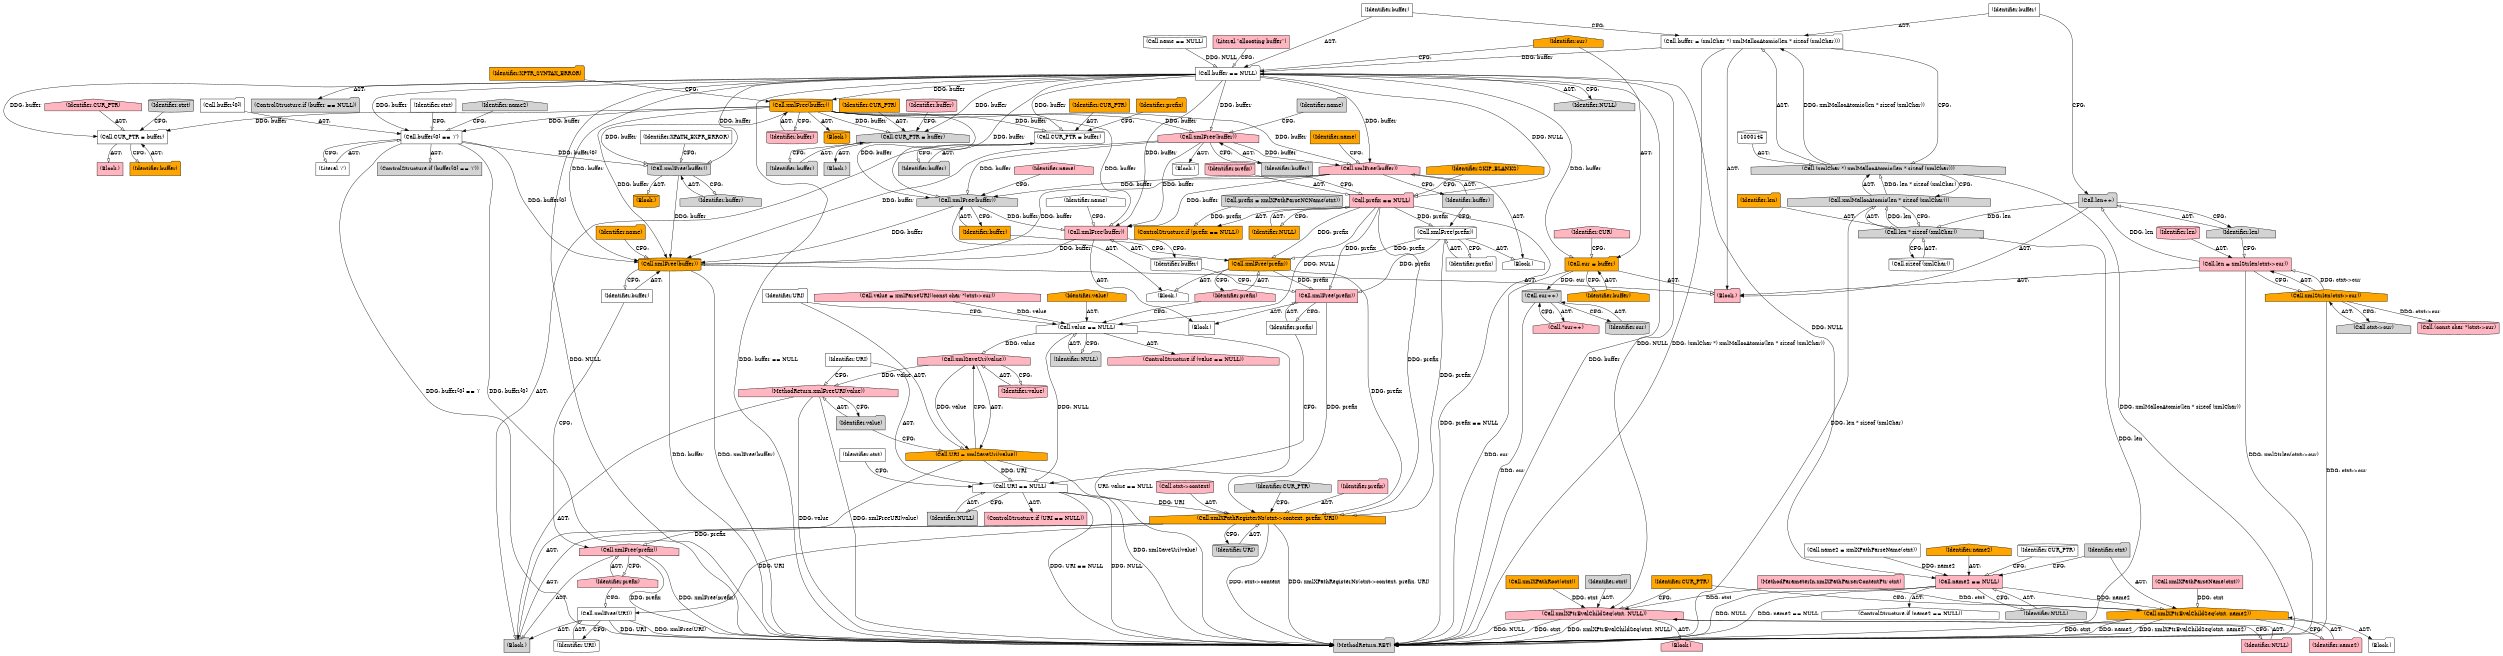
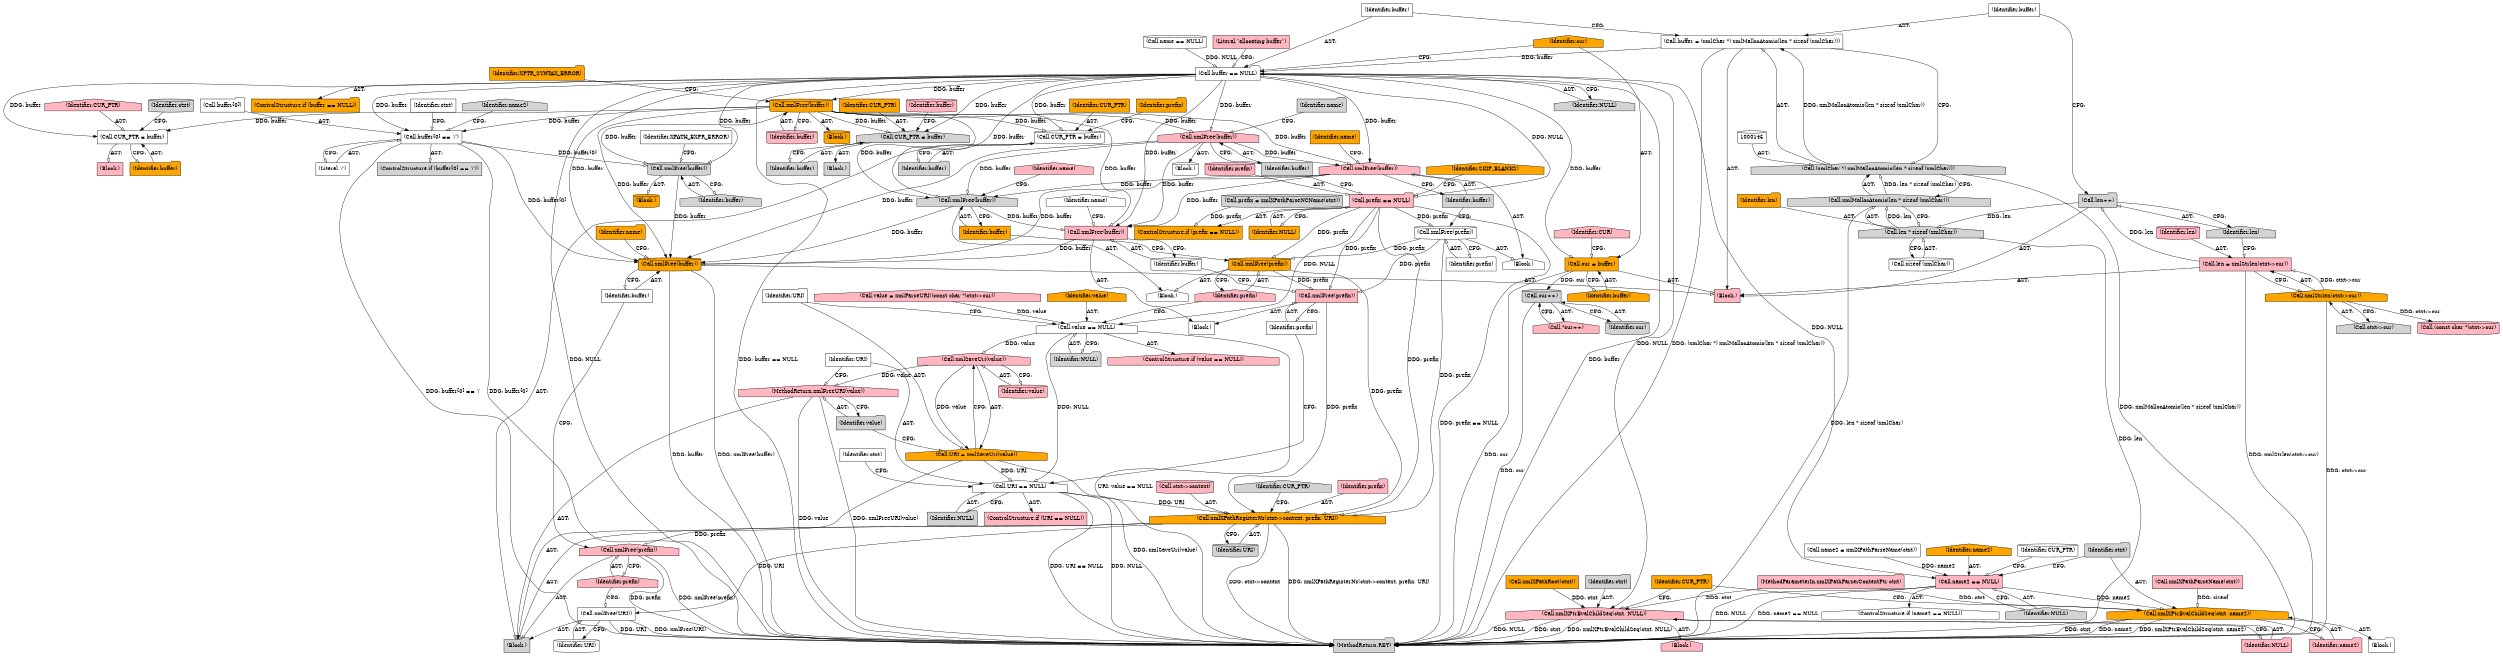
node "(ControlStructure,if (buffer == NULL))": fillcolor lightgrey -> orange
edge "(Call,xmlXPathParseName(ctxt))" -> "(Call,xmlXPtrEvalChildSeq(ctxt, name2))": label "DDG: ctxt" -> "DDG: sizeof"
